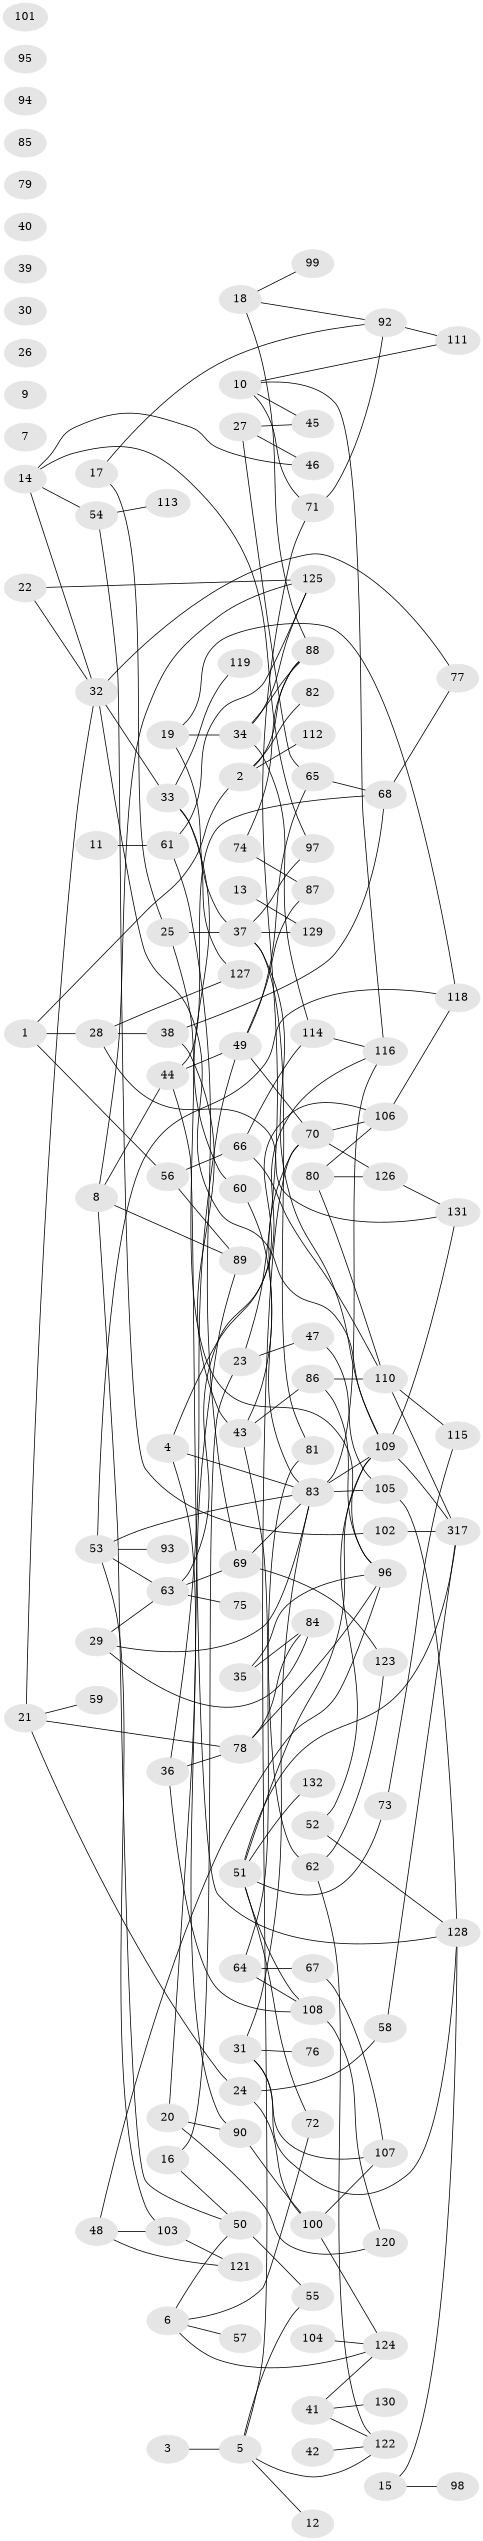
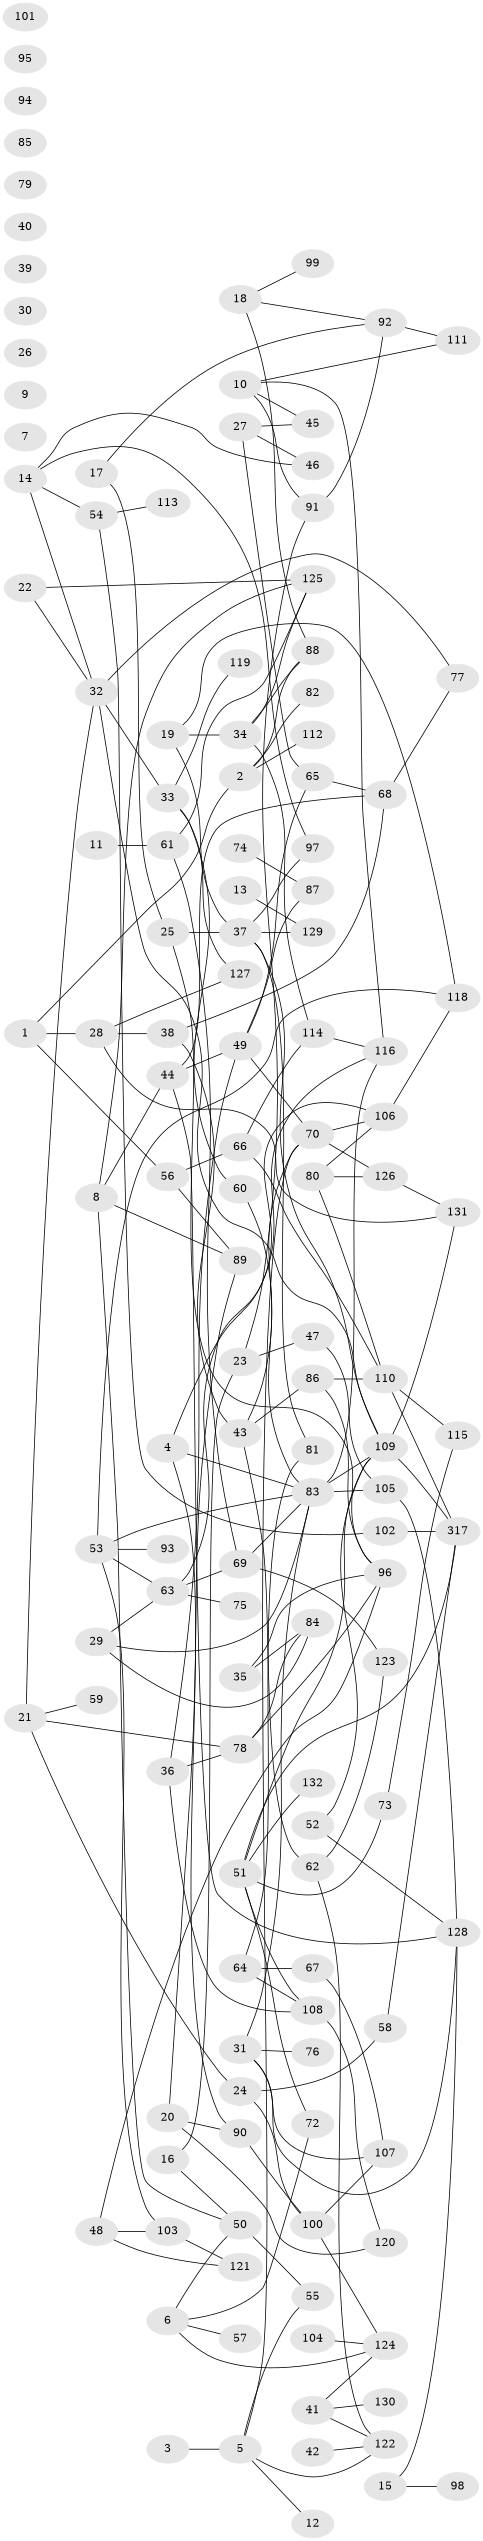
node "71": label "71" -> "91"
edge "88" -- "74": removed
